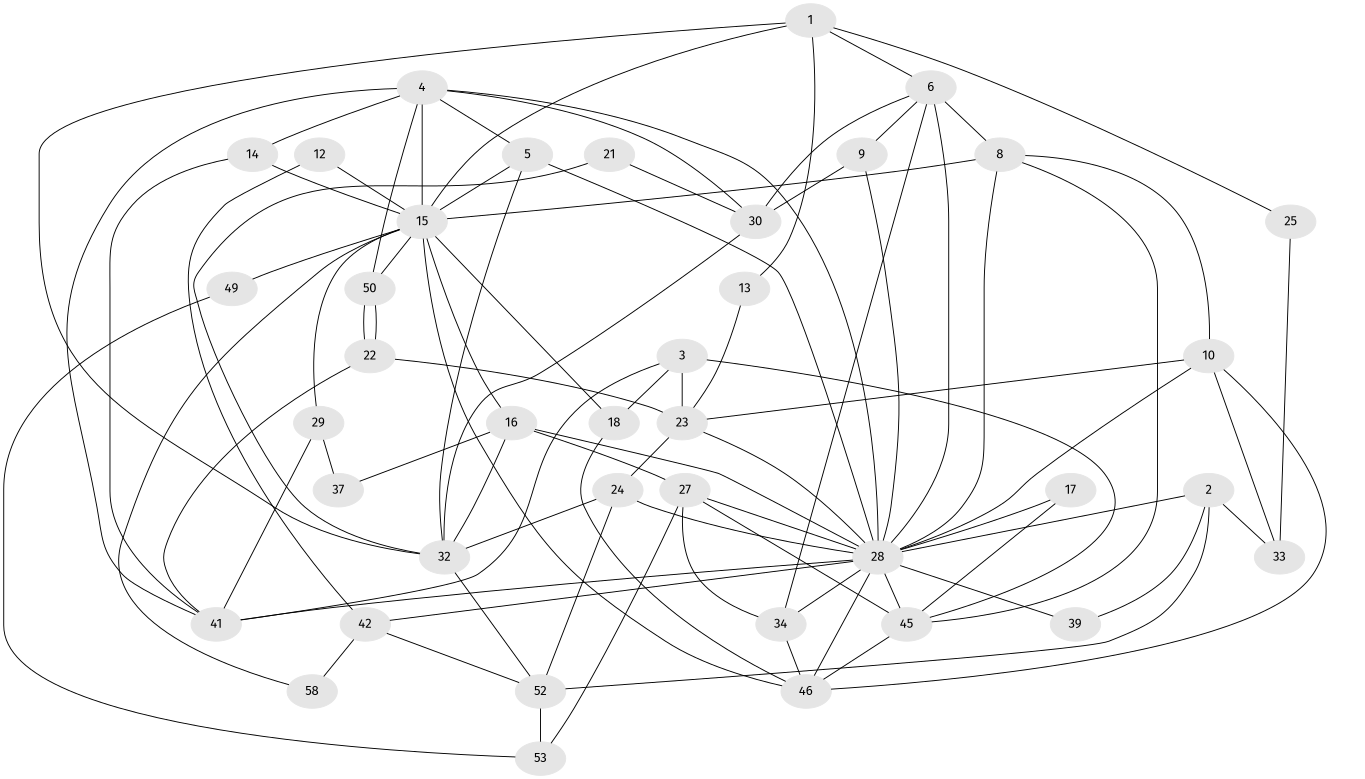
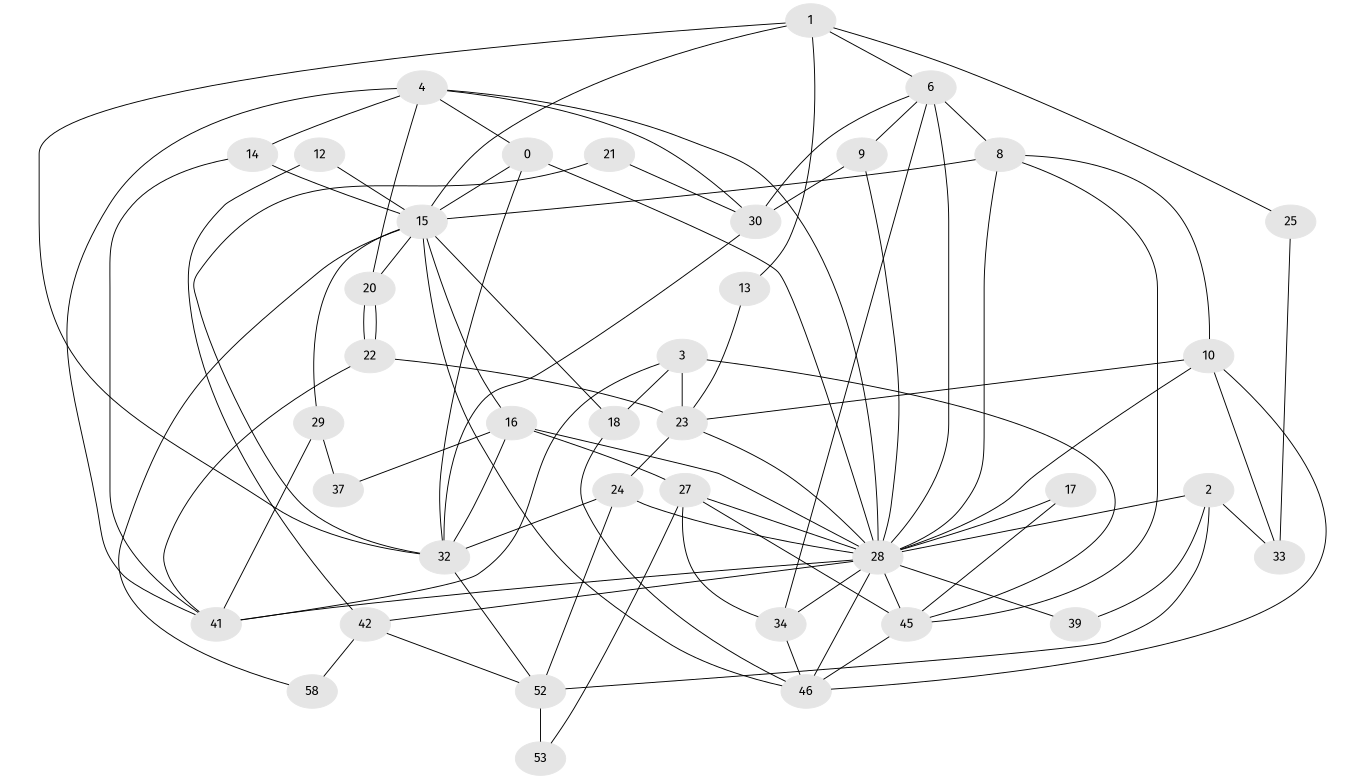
edge "4" -- "15": removed
node "5": label "5" -> "0"
node "49": removed
node "50": label "50" -> "20"
